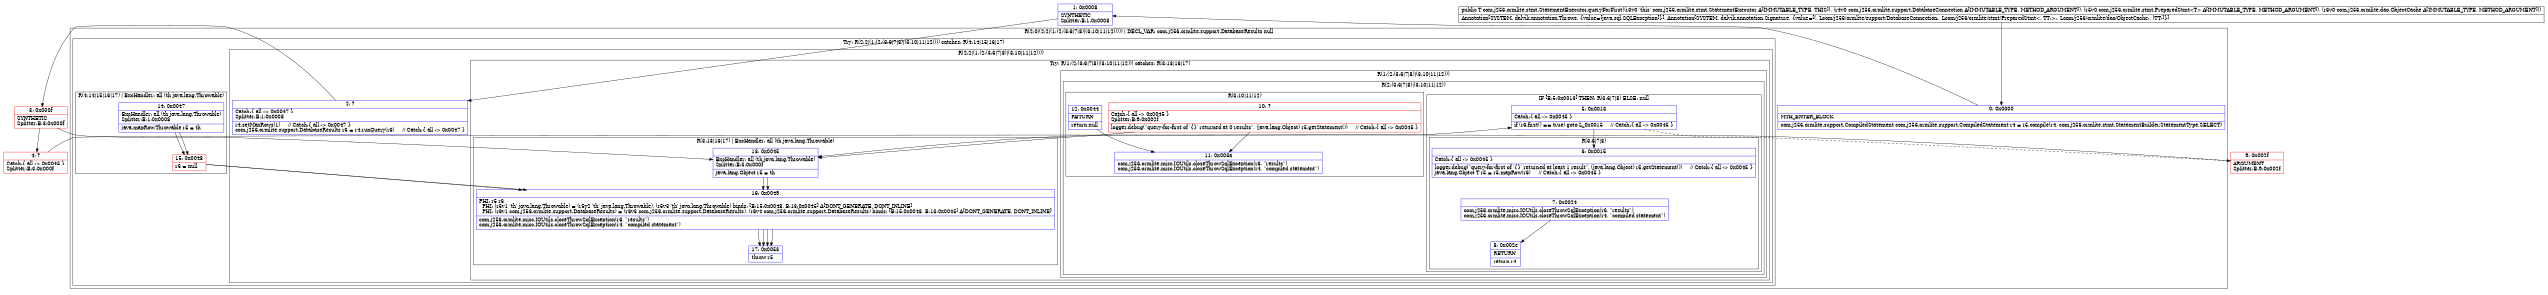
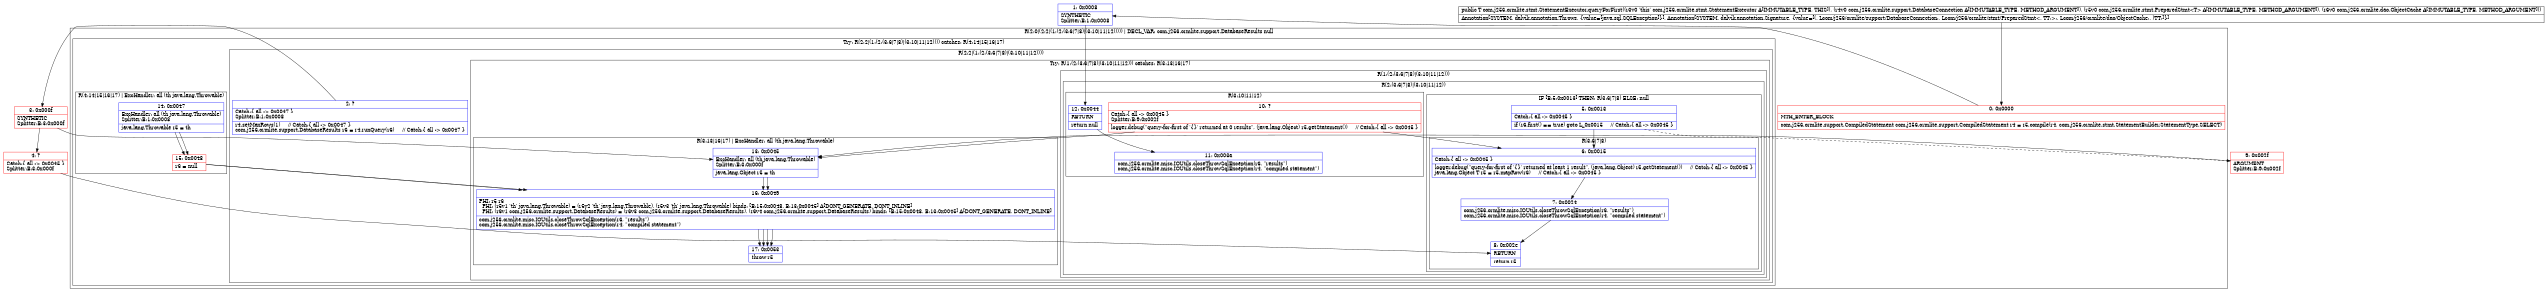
edge "1: 0x0008" -> "2: ?": now "1: 0x0008" -> "12: 0x0044"
node "0: 0x0000": color blue -> red
node "14: 0x0047": text "java.mapRow.Throwable r5 = th" -> "java.lang.Throwable r5 = th"
edge "4: ?" -> "5: 0x0013": now "4: ?" -> "8: 0x002e"
edge "10: ?" -> "11: 0x003a": now "10: ?" -> "6: 0x0015"
edge "6: 0x0015" -> "7: 0x0024": added
node "8: 0x002e": text "return r4" -> "return r5"
